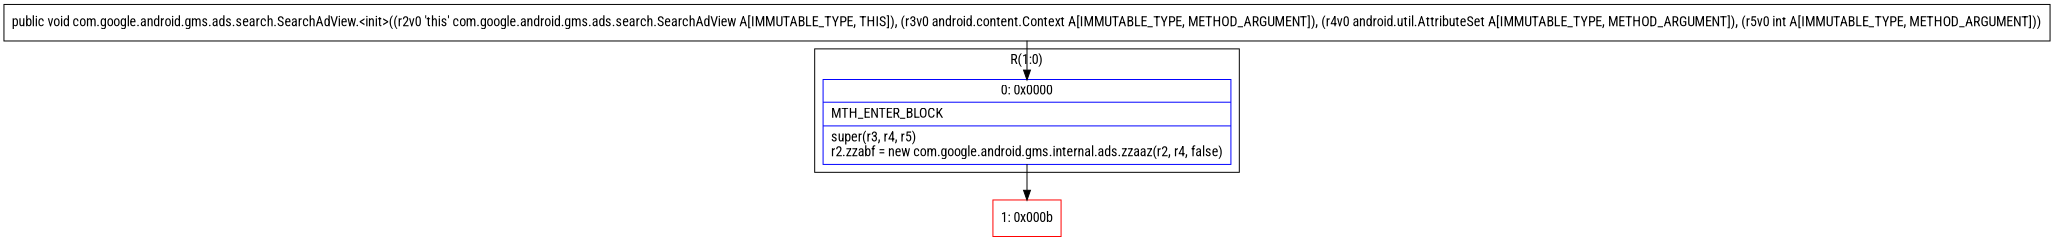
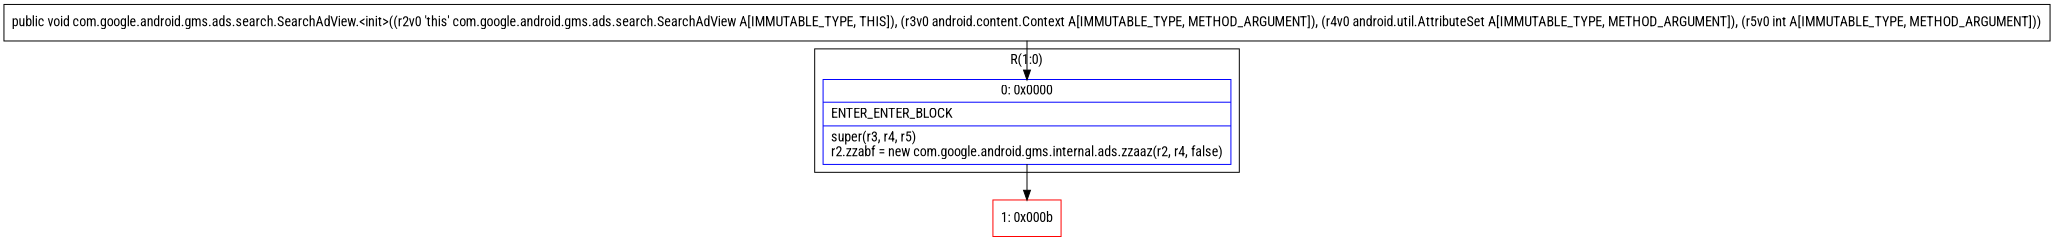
node "0: 0x0000": text "MTH_ENTER_BLOCK" -> "ENTER_ENTER_BLOCK"
